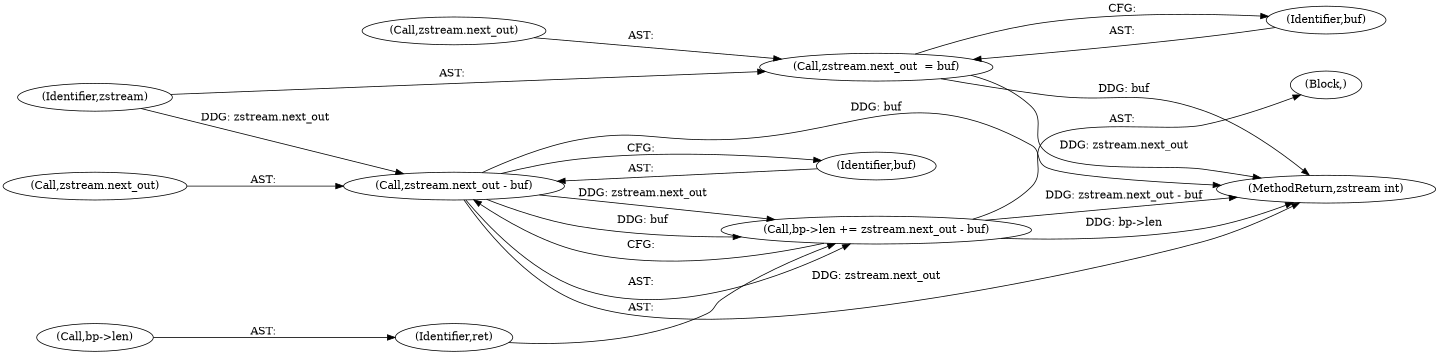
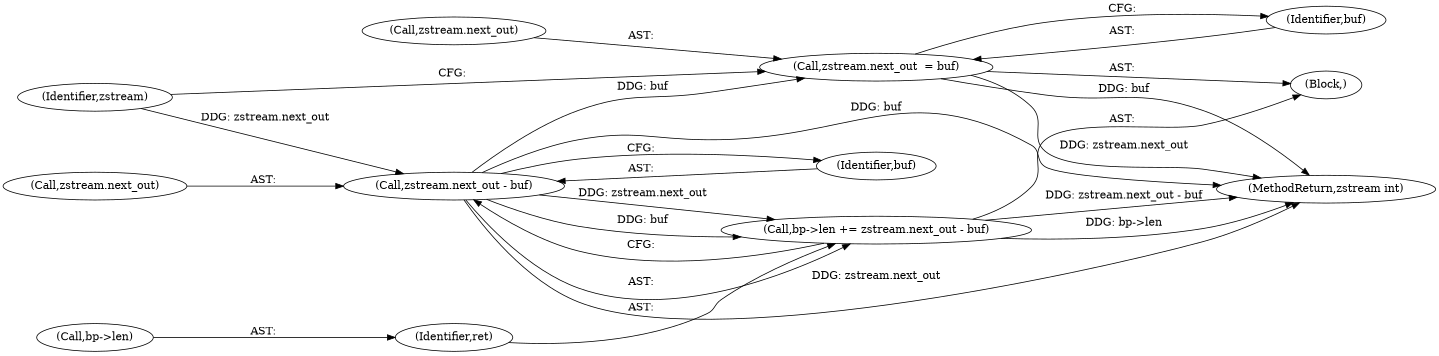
edge "(Identifier,zstream)" -> "(Call,zstream.next_out  = buf)": label "AST: " -> "CFG: "
edge "(Call,zstream.next_out  = buf)" -> "(Block,)": added, label "AST:"
edge "(Call,zstream.next_out - buf)" -> "(Call,zstream.next_out  = buf)": added, label "DDG: buf"
